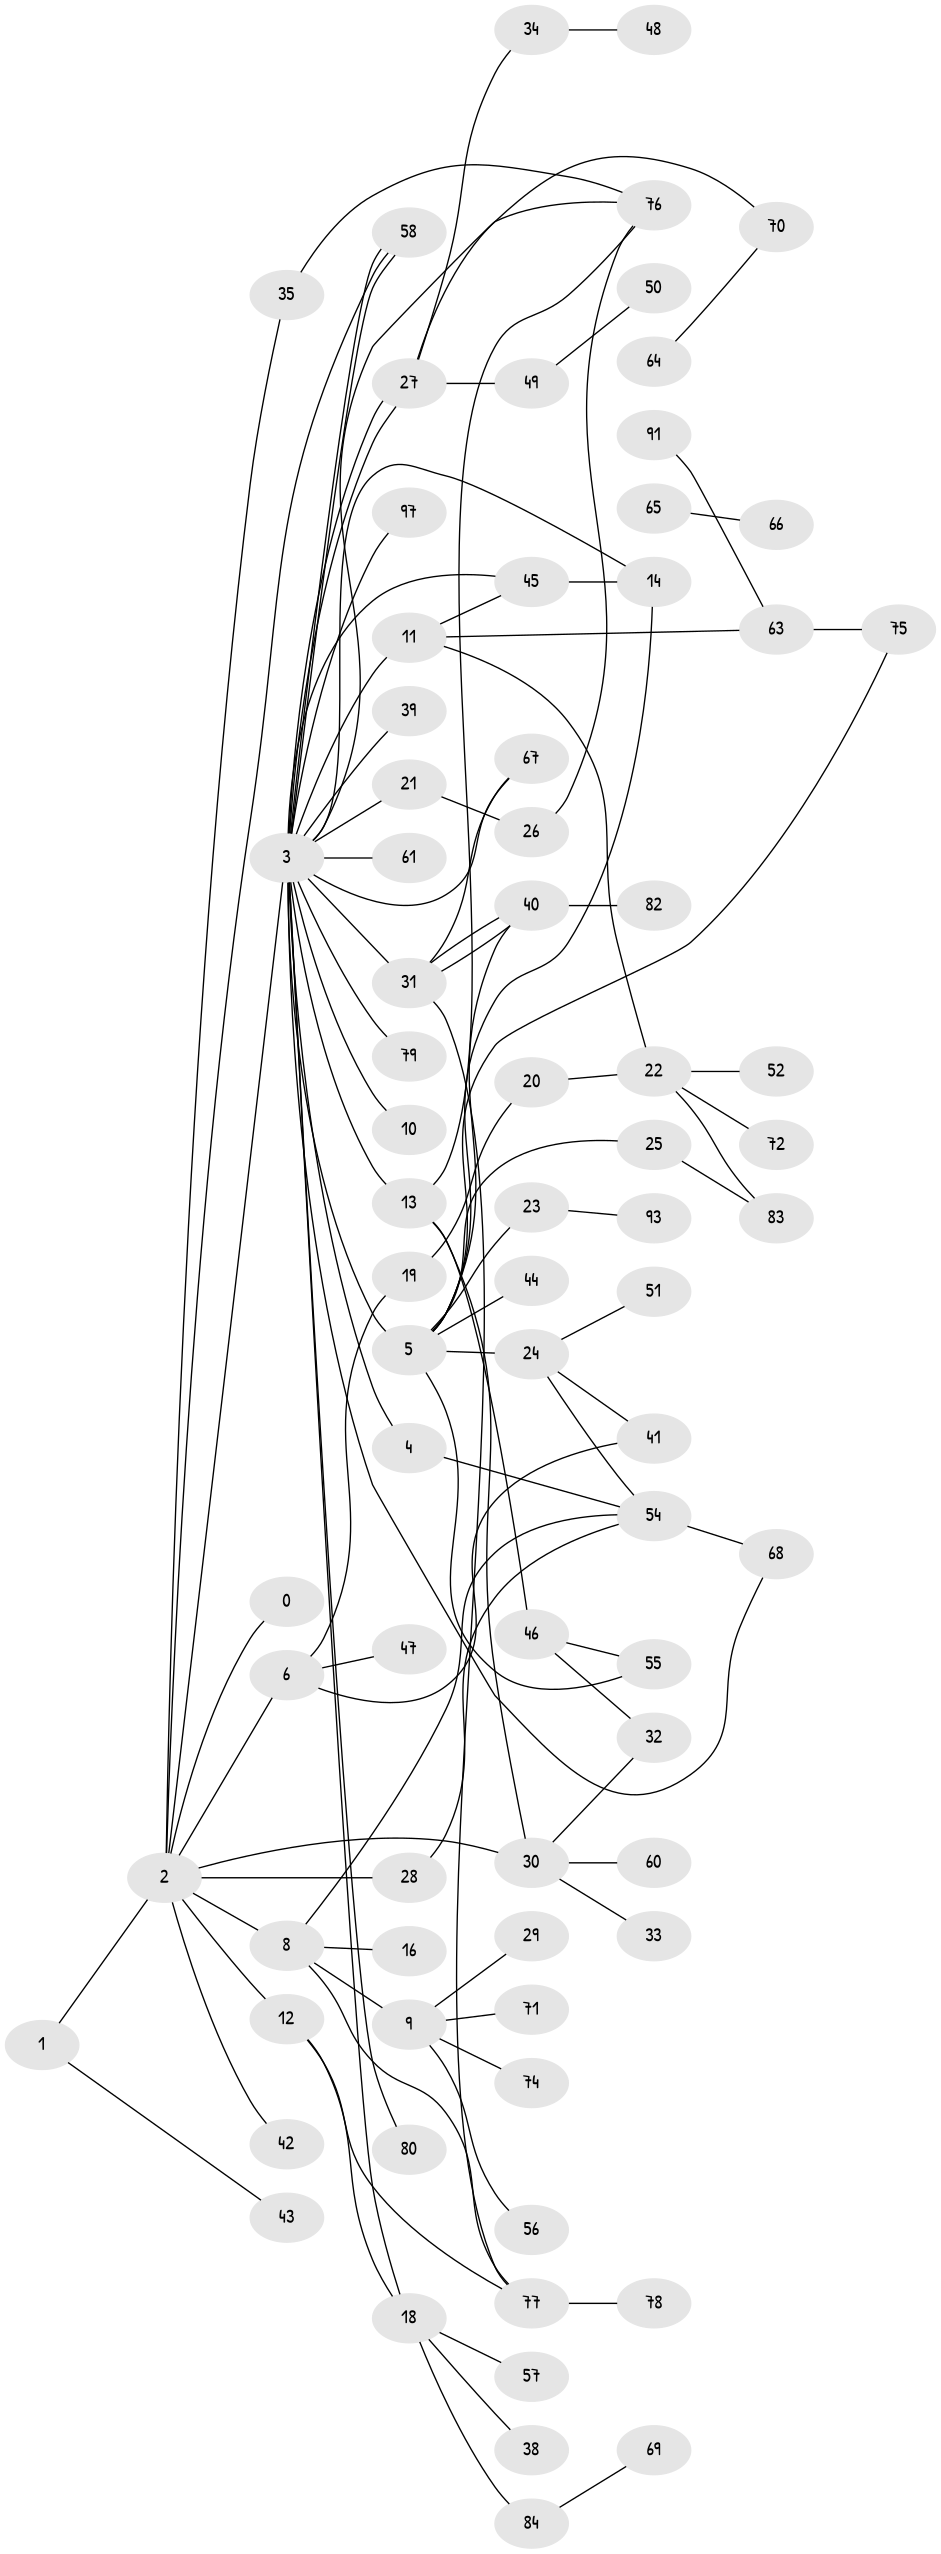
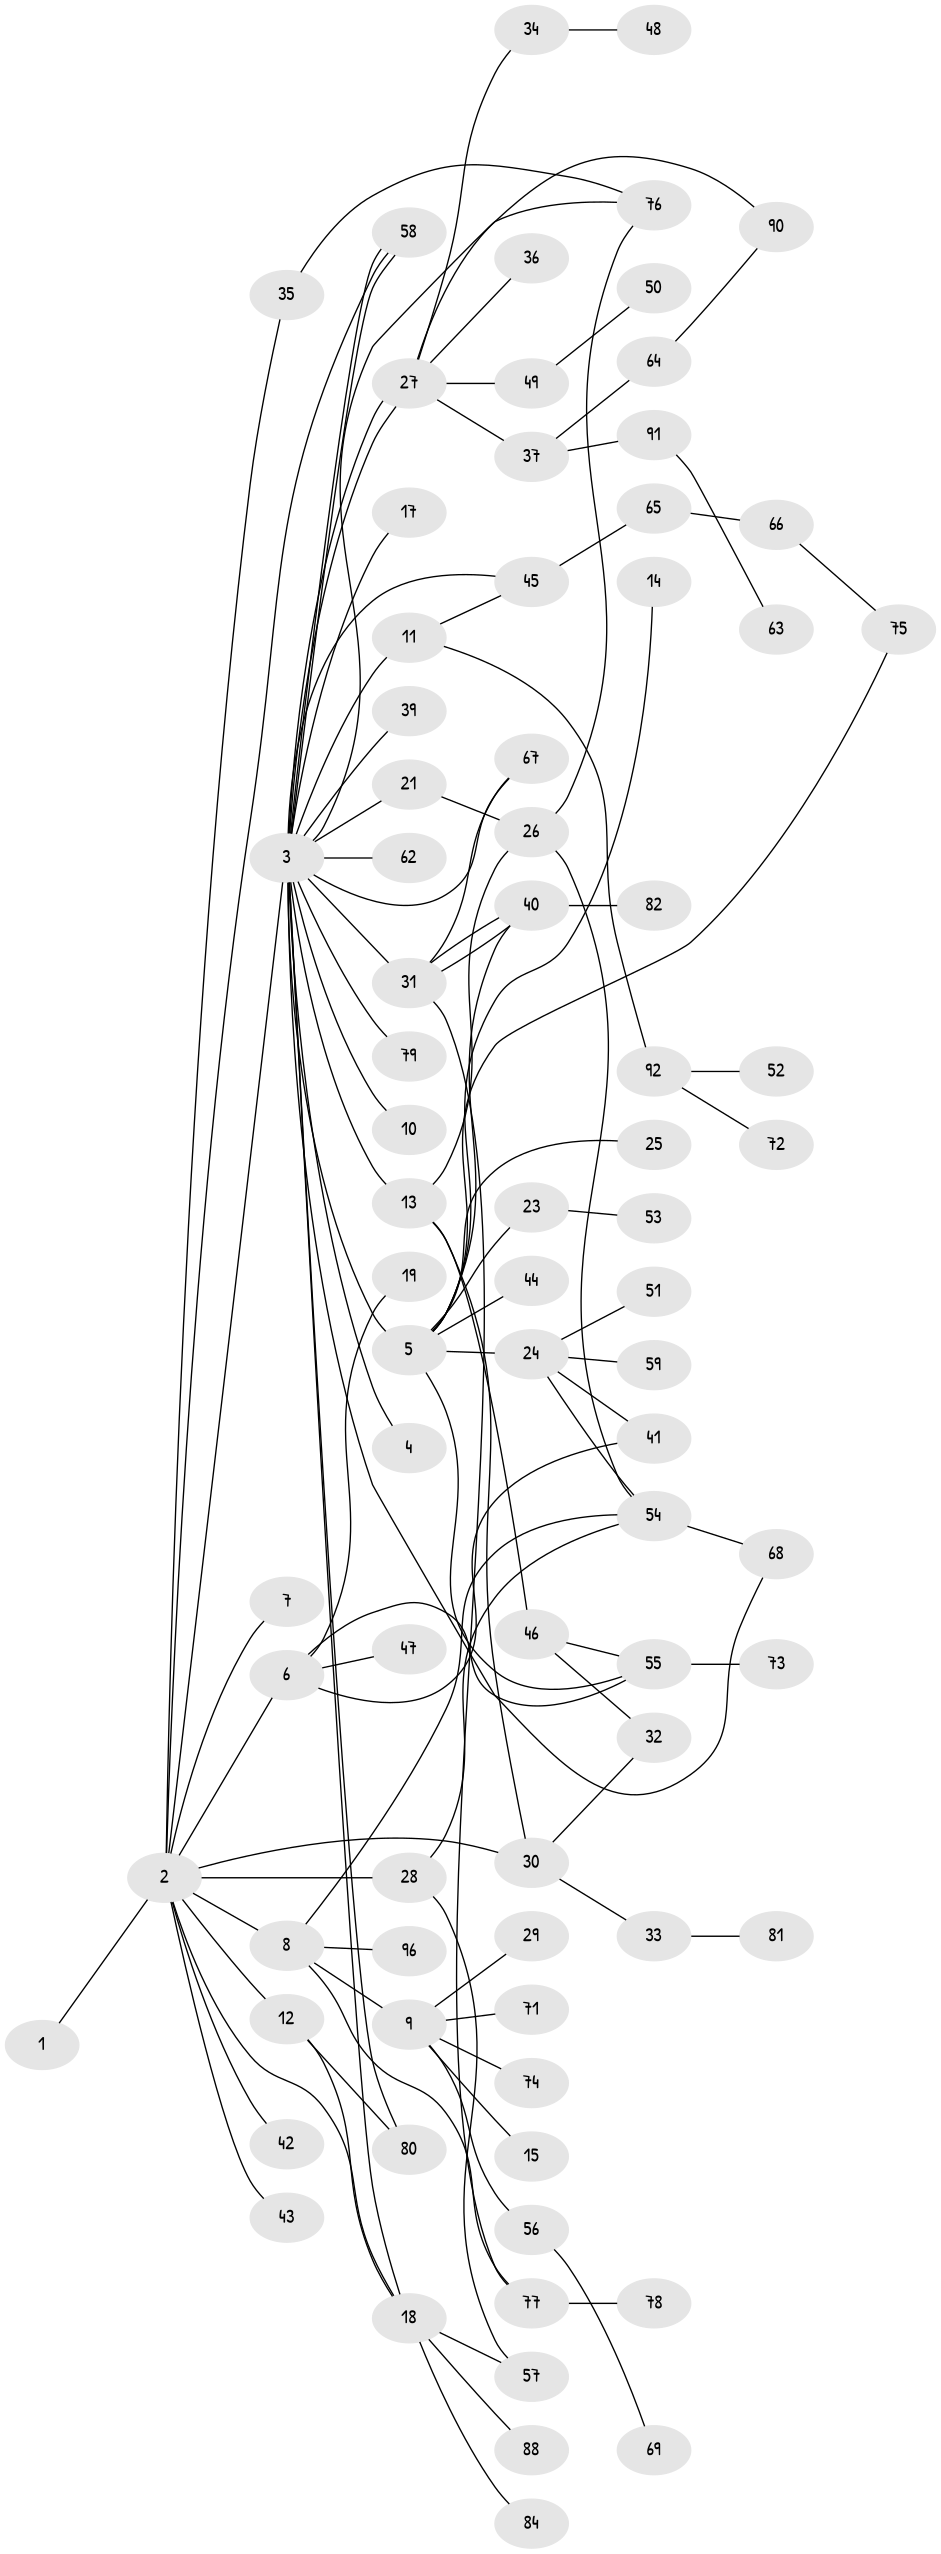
node "70": label "70" -> "90"
node "36": added
node "37": added
edge "14" -- "3": removed
node "97": label "97" -> "17"
edge "45" -- "14": now "45" -- "65"
edge "63" -- "75": now "66" -- "75"
edge "63" -- "11": removed
edge "76" -- "13": now "26" -- "13"
node "61": label "61" -> "62"
node "22": label "22" -> "92"
node "20": removed
node "93": label "93" -> "53"
node "83": removed
node "59": added
edge "4" -- "54": now "26" -- "54"
node "0": label "0" -> "7"
edge "55" -- "6": added
node "73": added
node "60": removed
node "81": added
node "16": label "16" -> "96"
edge "28" -- "57": added
edge "2" -- "18": added
edge "1" -- "43": now "2" -- "43"
node "15": added
edge "12" -- "77": now "12" -- "80"
node "38": label "38" -> "88"
edge "69" -- "84": now "69" -- "56"
